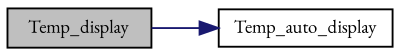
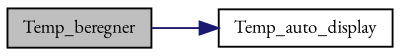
node "Temp_display": label "Temp_display" -> "Temp_beregner"
